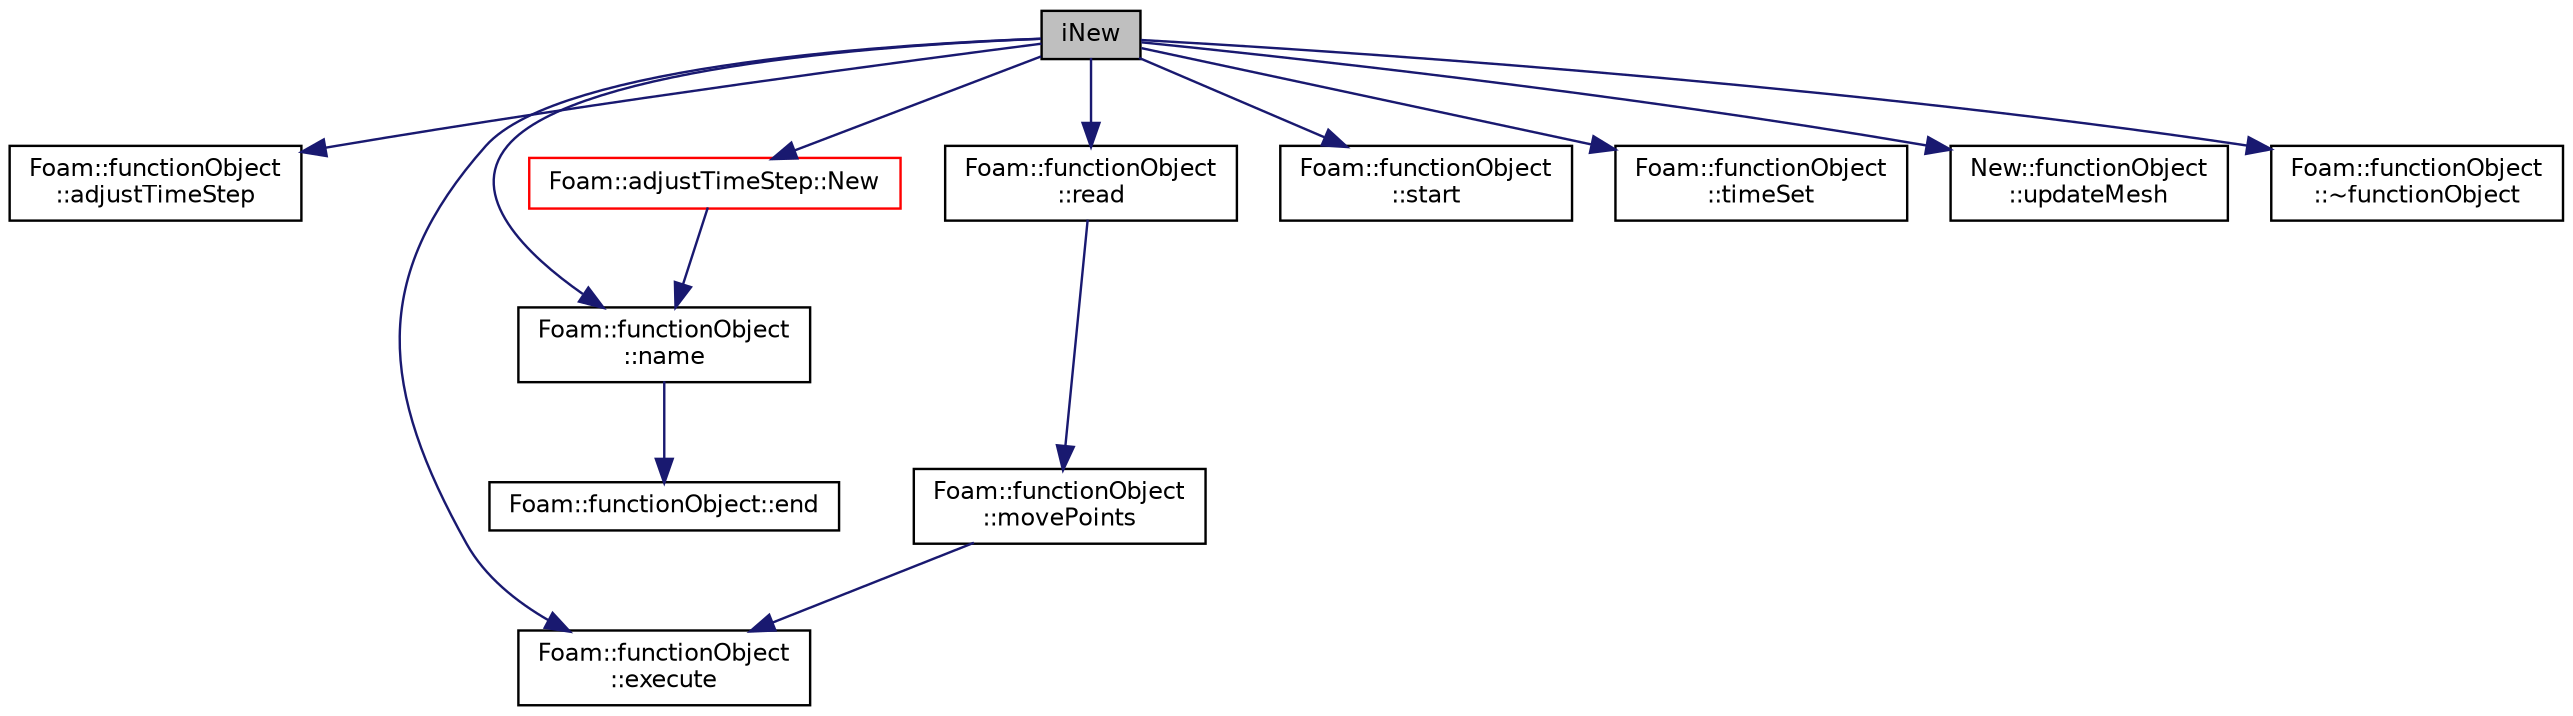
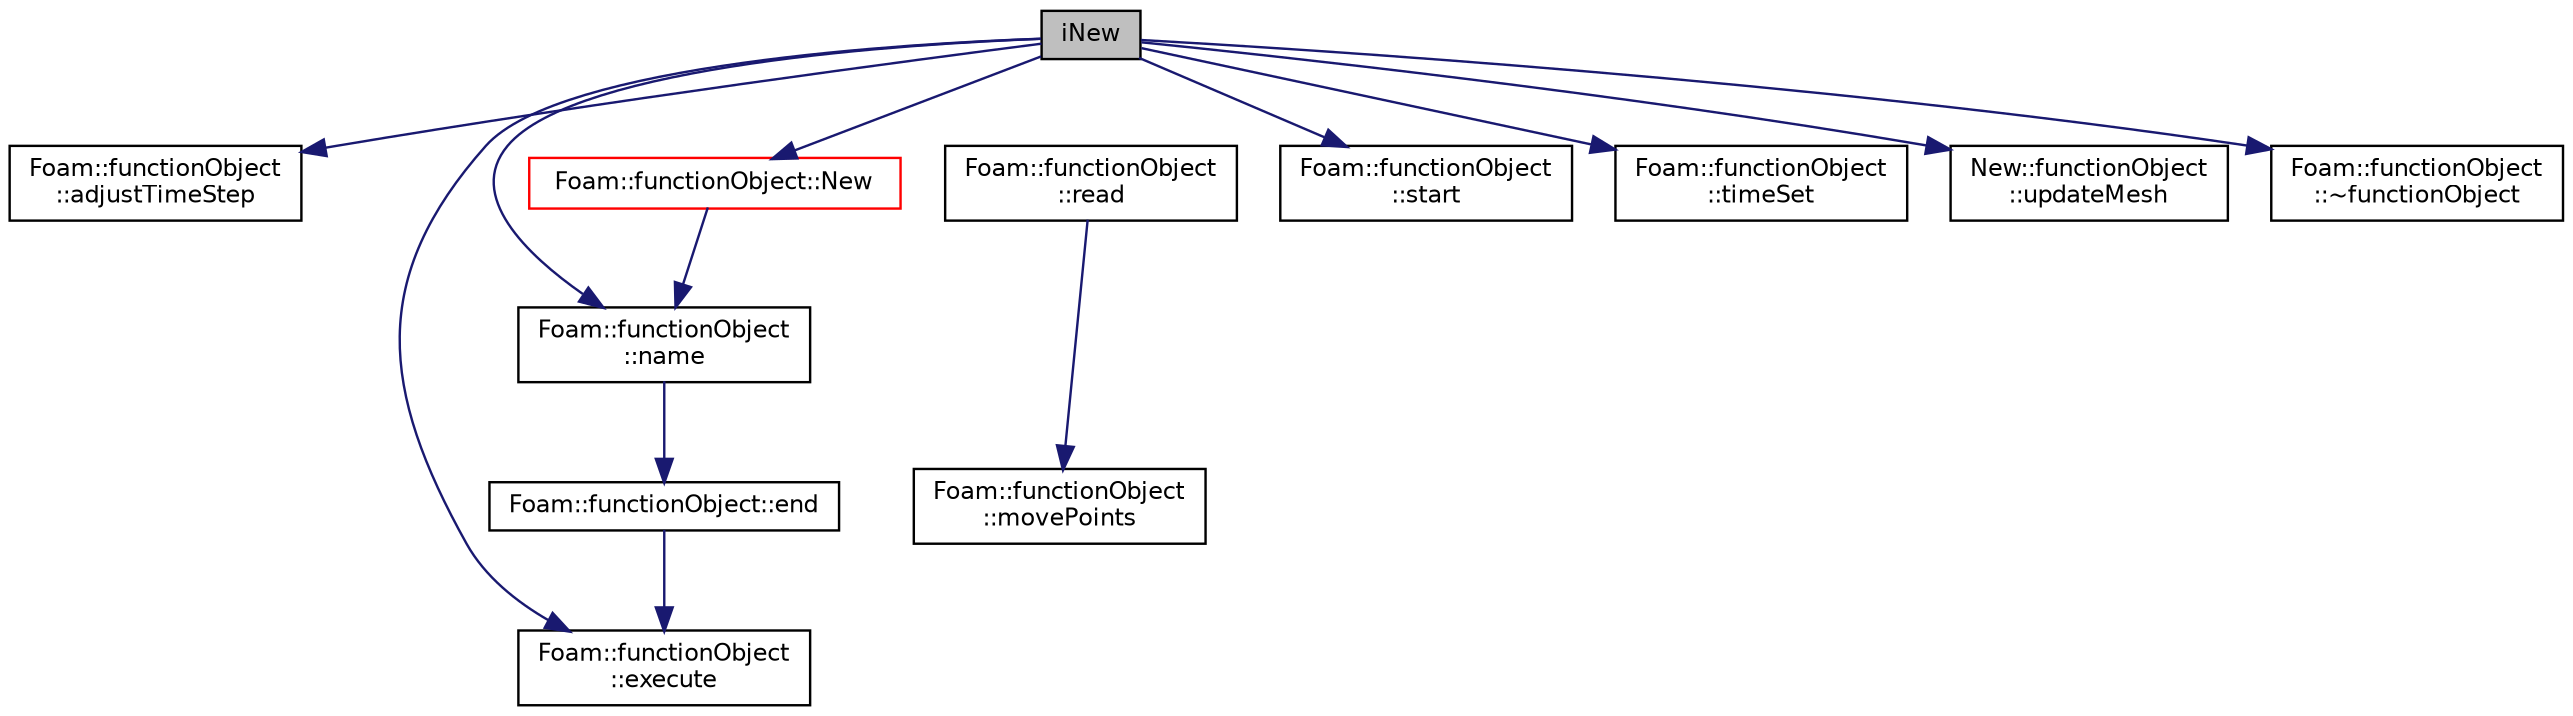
edge "iNew" -> "Foam::functionObject ::read": removed
node "Foam::adjustTimeStep::New": label "Foam::adjustTimeStep::New" -> "Foam::functionObject::New"
edge "Foam::functionObject ::movePoints" -> "Foam::functionObject ::execute": now "Foam::functionObject::end" -> "Foam::functionObject ::execute"
